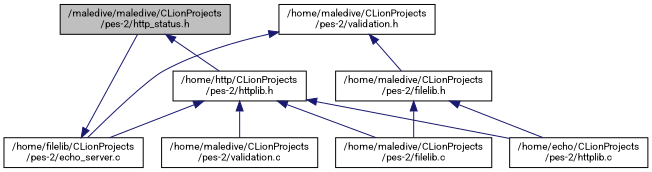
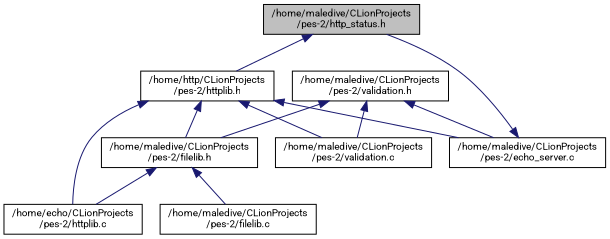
node "/maledive/maledive/CLionProjects /pes-2/http_status.h": label "/maledive/maledive/CLionProjects /pes-2/http_status.h" -> "/home/maledive/CLionProjects /pes-2/http_status.h"
edge "/home/maledive/CLionProjects /pes-2/filelib.c" -> "/home/http/CLionProjects /pes-2/httplib.h": now "/home/maledive/CLionProjects /pes-2/filelib.h" -> "/home/http/CLionProjects /pes-2/httplib.h"
edge "/home/maledive/CLionProjects /pes-2/validation.c" -> "/home/maledive/CLionProjects /pes-2/validation.h": added
node "/home/filelib/CLionProjects /pes-2/echo_server.c": label "/home/filelib/CLionProjects /pes-2/echo_server.c" -> "/home/maledive/CLionProjects /pes-2/echo_server.c"
